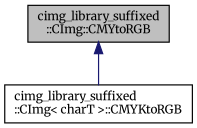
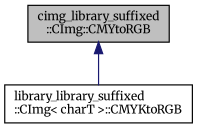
node "cimg_library_suffixed ::CImg< charT >::CMYKtoRGB": label "cimg_library_suffixed ::CImg< charT >::CMYKtoRGB" -> "library_library_suffixed ::CImg< charT >::CMYKtoRGB"
